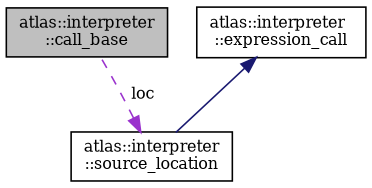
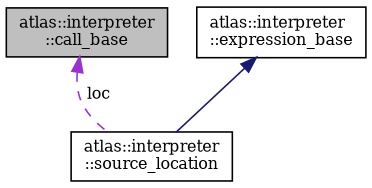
node "atlas::interpreter ::expression_call": label "atlas::interpreter ::expression_call" -> "atlas::interpreter ::expression_base"
edge "atlas::interpreter ::call_base" -> "atlas::interpreter ::source_location": reversed
